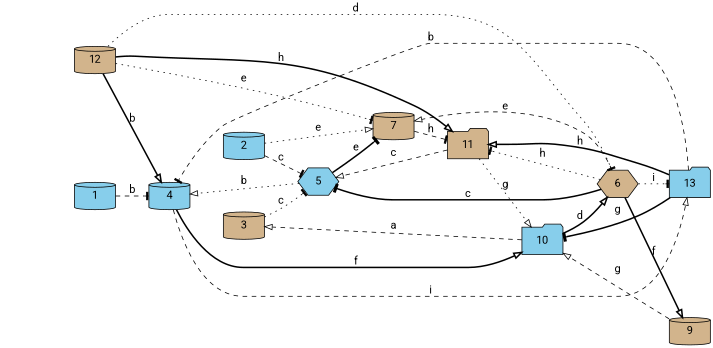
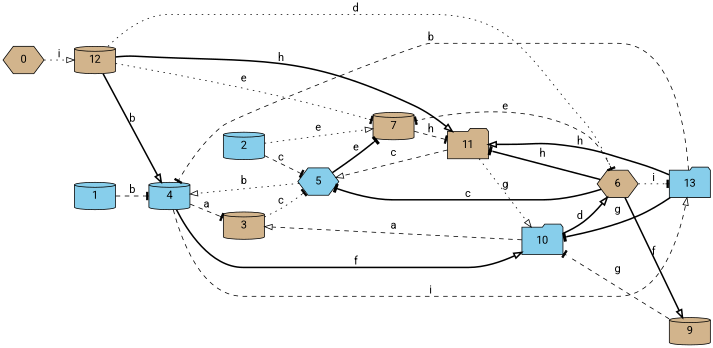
node "0": added
edge "6" -> "7": arrowhead onormal -> tee
edge "6" -> "11": style dotted -> bold
edge "4" -> "3": added, label "a"
edge "9" -> "10": arrowhead onormal -> tee
